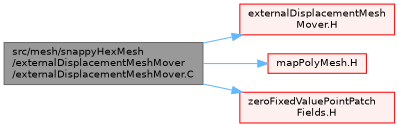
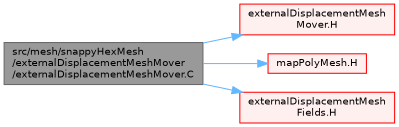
node "zeroFixedValuePointPatch Fields.H": label "zeroFixedValuePointPatch Fields.H" -> "externalDisplacementMesh Fields.H"
